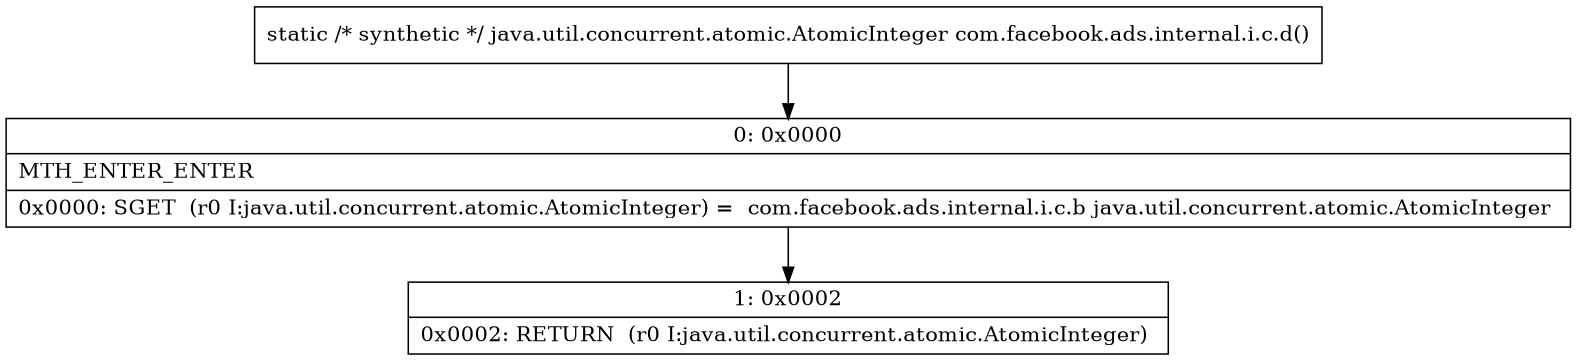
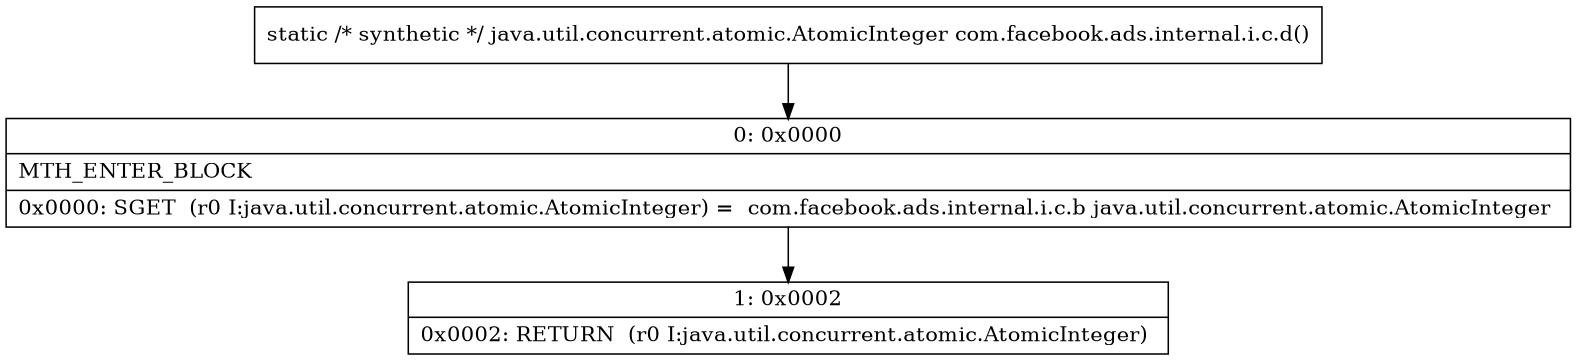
node "0: 0x0000": text "MTH_ENTER_ENTER" -> "MTH_ENTER_BLOCK"
